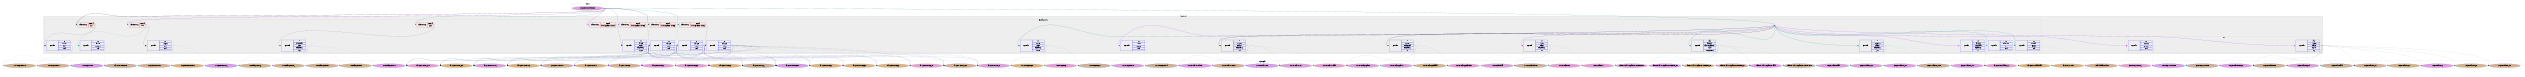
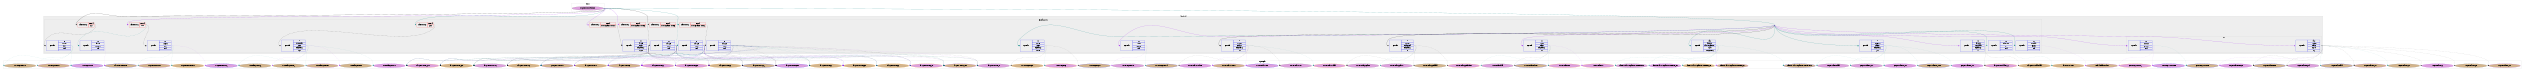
node "sec-policy/selinux-base-policy-9999": removed
